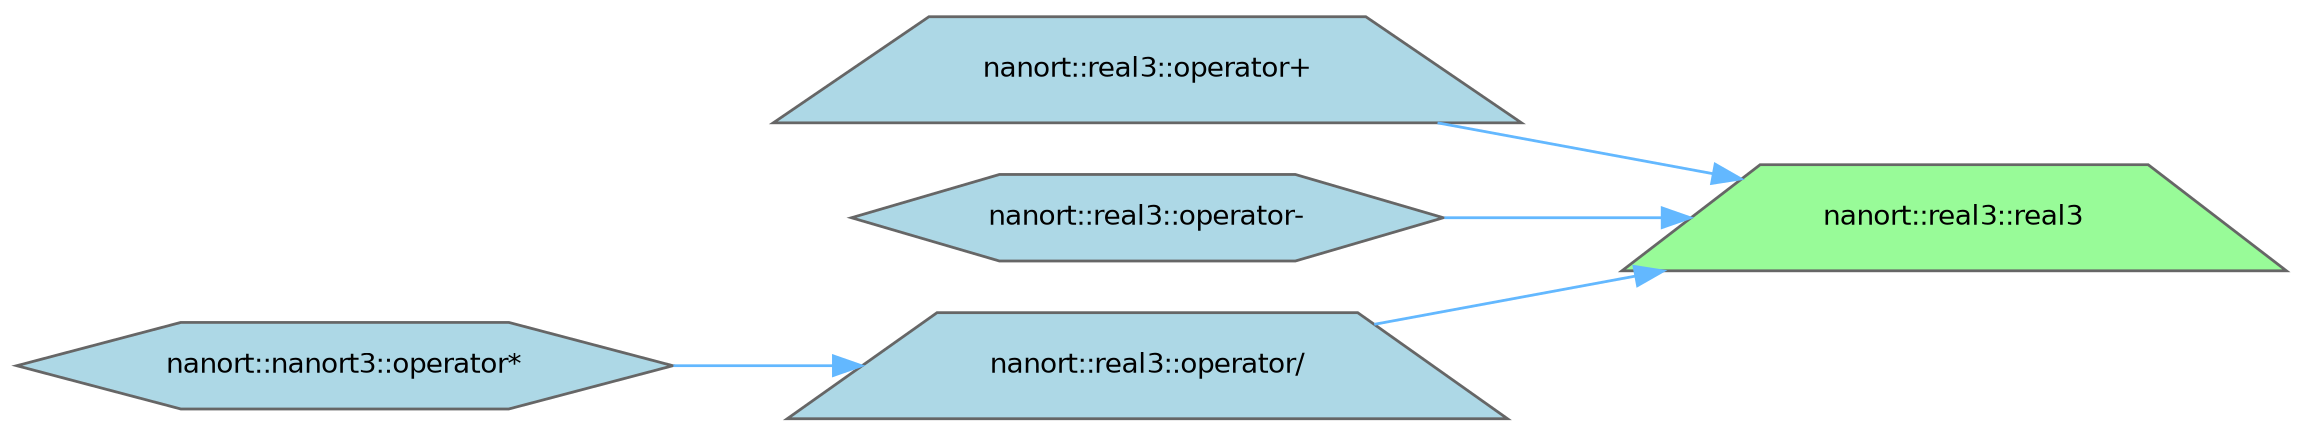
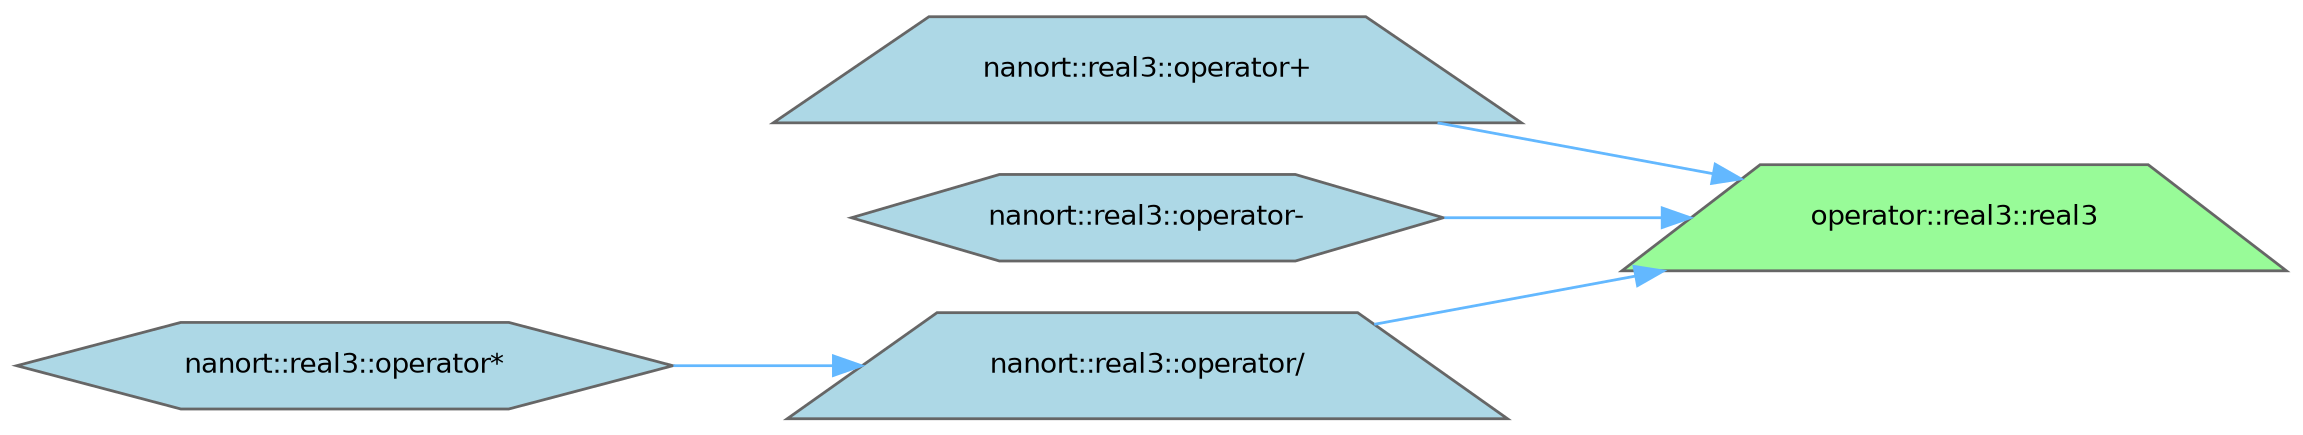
node "nanort::real3::real3": label "nanort::real3::real3" -> "operator::real3::real3"
node "nanort::nanort3::operator*": label "nanort::nanort3::operator*" -> "nanort::real3::operator*"
